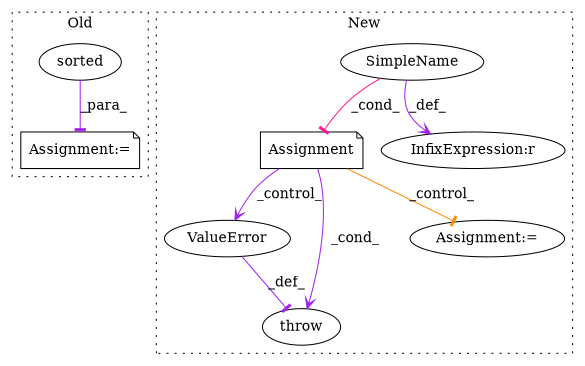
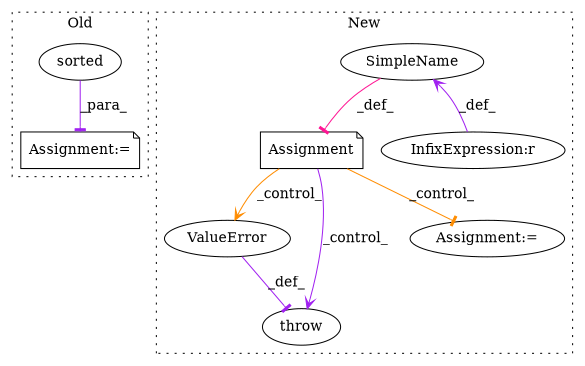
edge "SimpleName" -> "Assignment": label "_cond_" -> "_def_"
edge "SimpleName" -> "InfixExpression:r": reversed
edge "Assignment" -> "ValueError": color purple -> darkorange
edge "Assignment" -> "throw": label "_cond_" -> "_control_"
